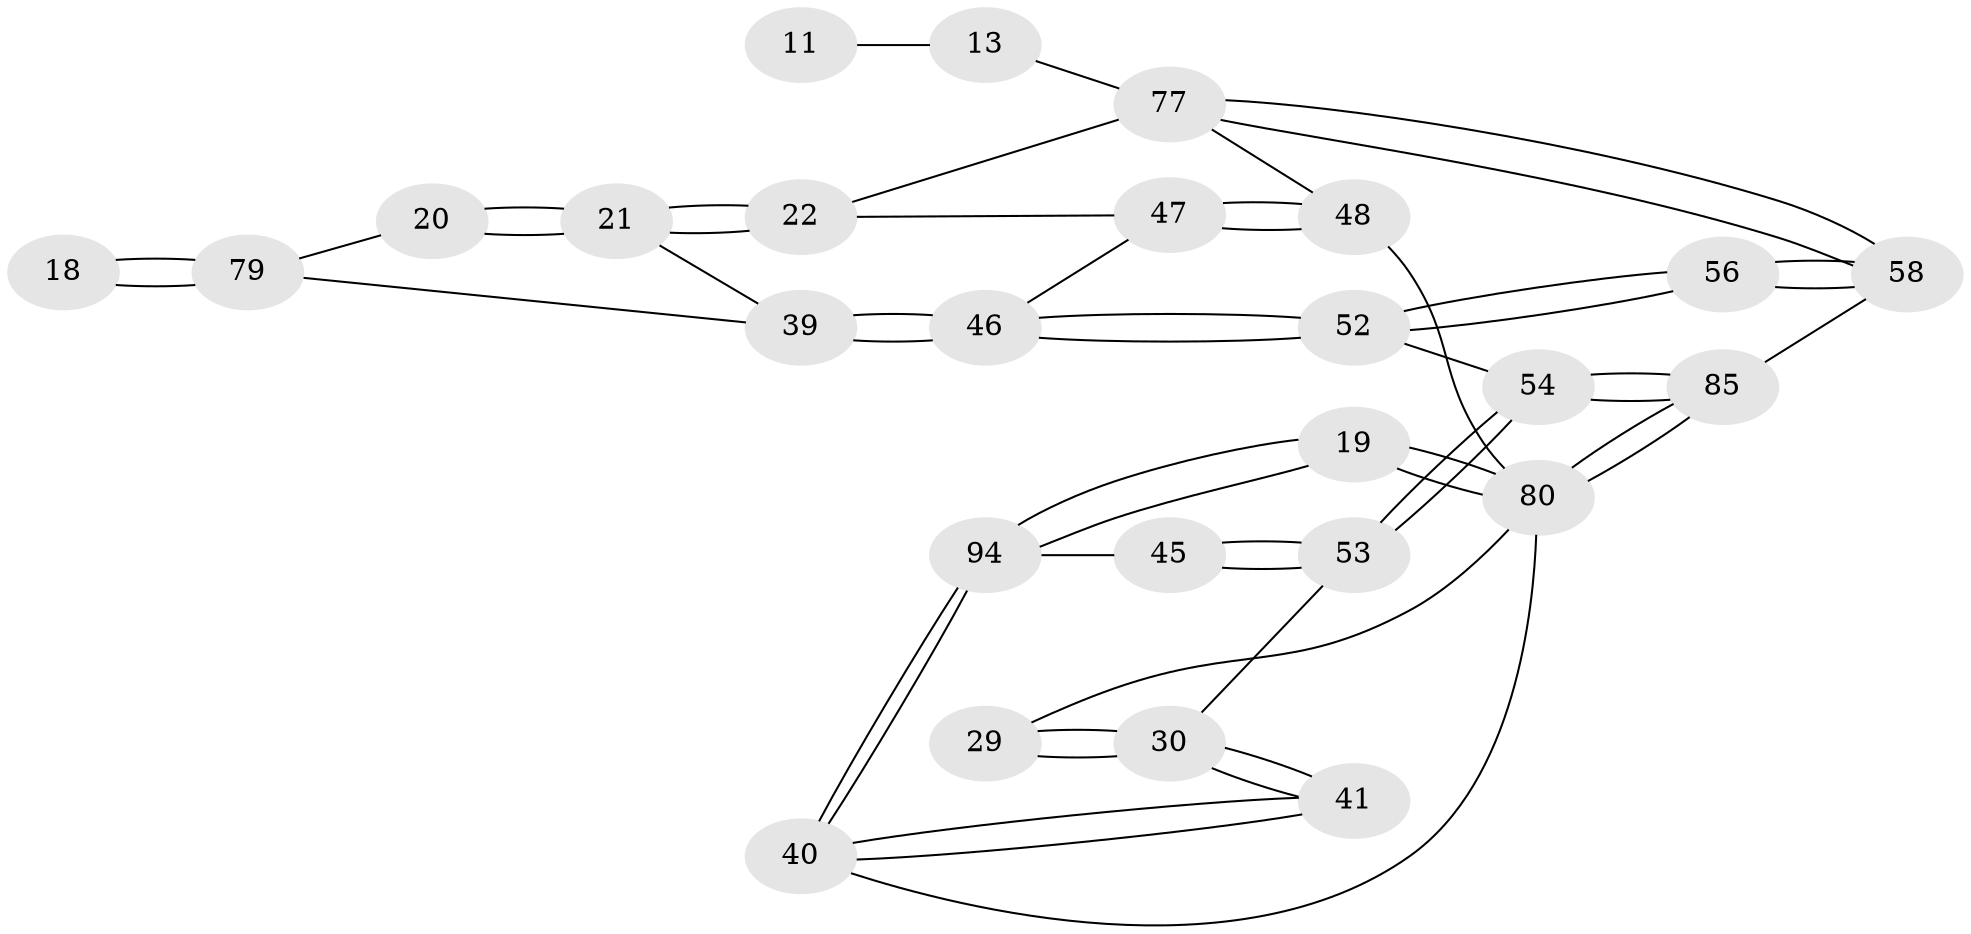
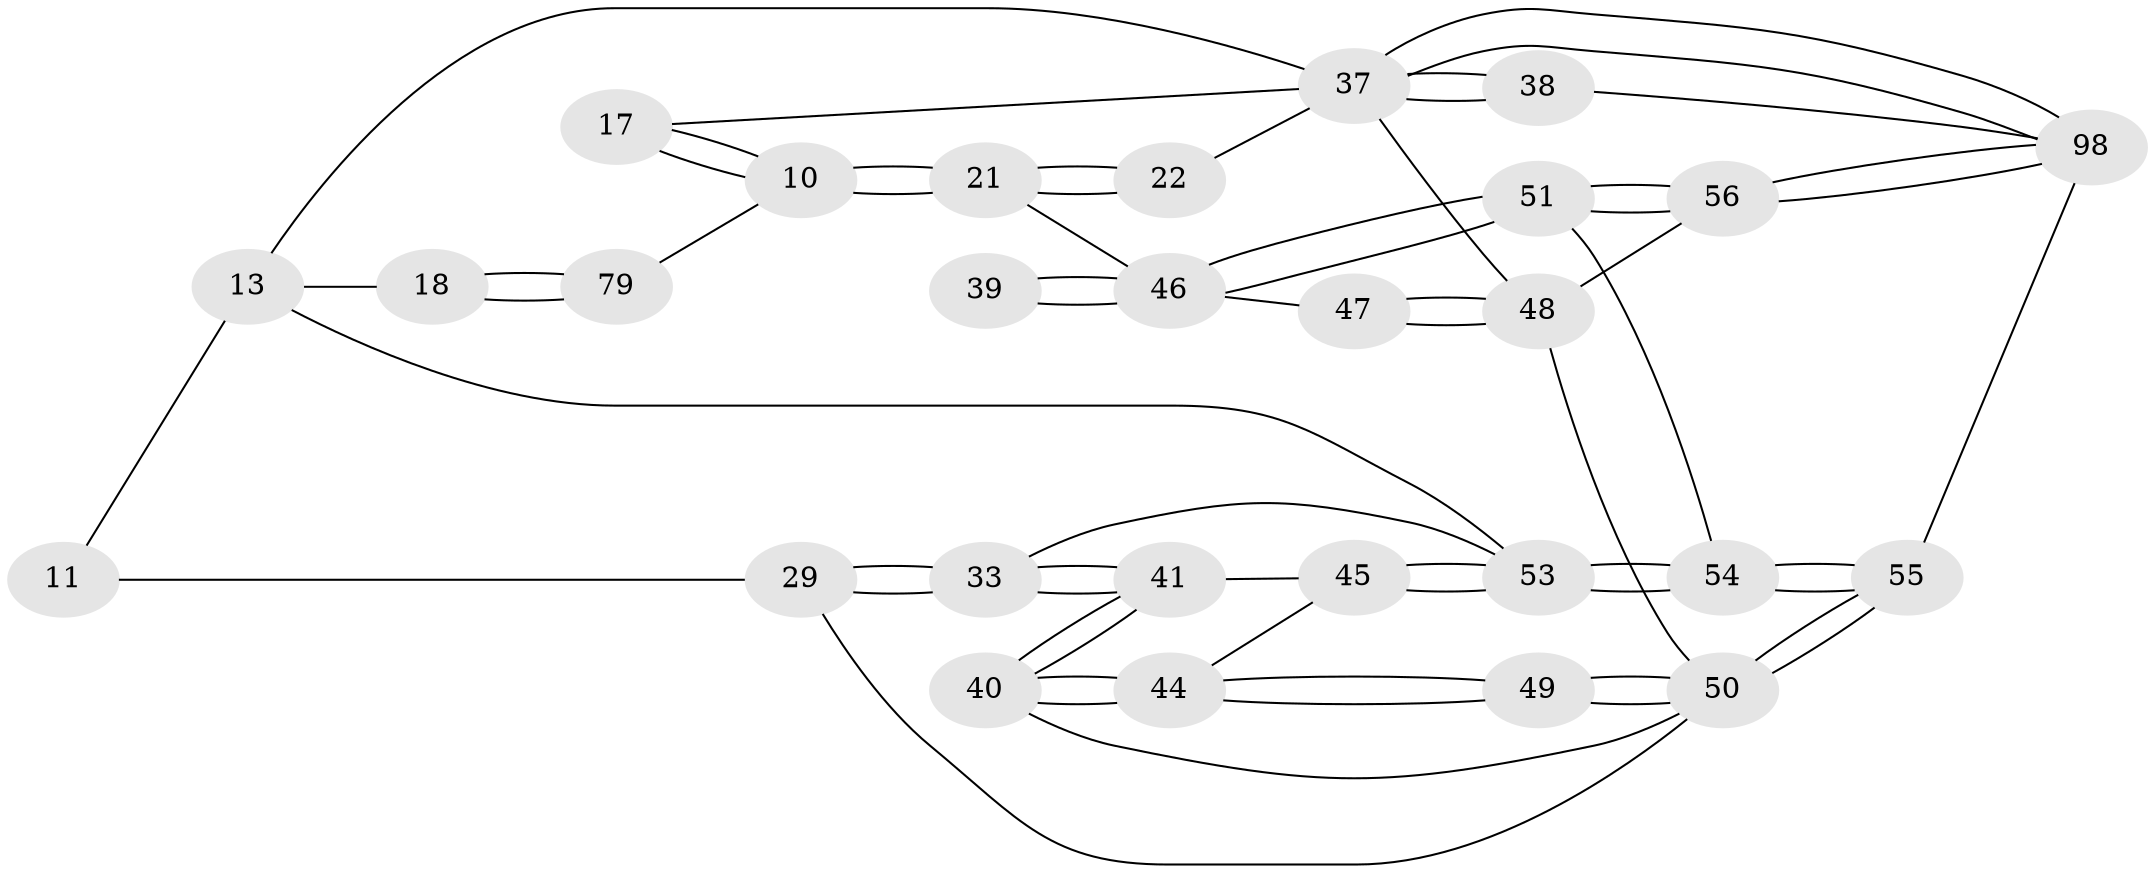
node "38": added
node "77": label "77" -> "37"
node "17": added
edge "47" -- "22": removed
node "20": label "20" -> "10"
edge "56" -- "48": added
edge "21" -- "39": now "21" -- "46"
node "58": label "58" -> "98"
edge "13" -- "18": added
edge "79" -- "39": removed
node "52": label "52" -> "51"
node "85": label "85" -> "55"
edge "13" -- "53": added
node "19": label "19" -> "49"
node "80": label "80" -> "50"
node "94": label "94" -> "44"
edge "45" -- "41": added
edge "11" -- "29": added
node "30": label "30" -> "33"
